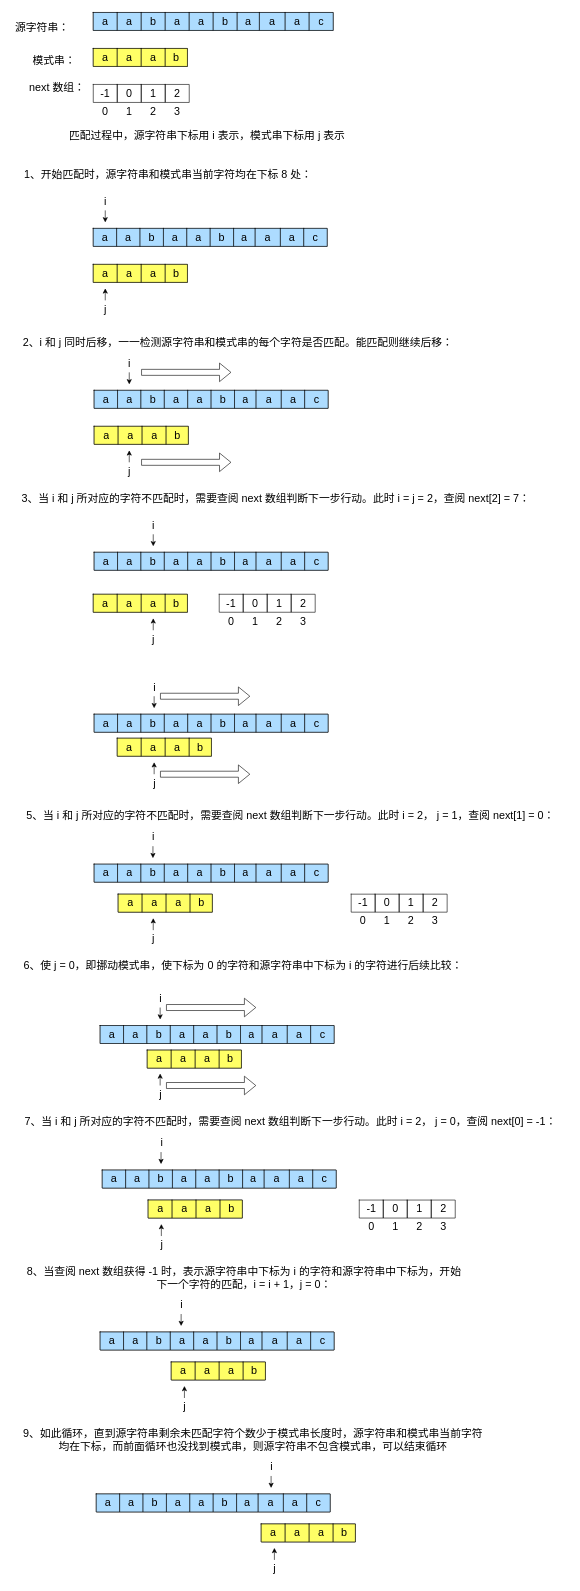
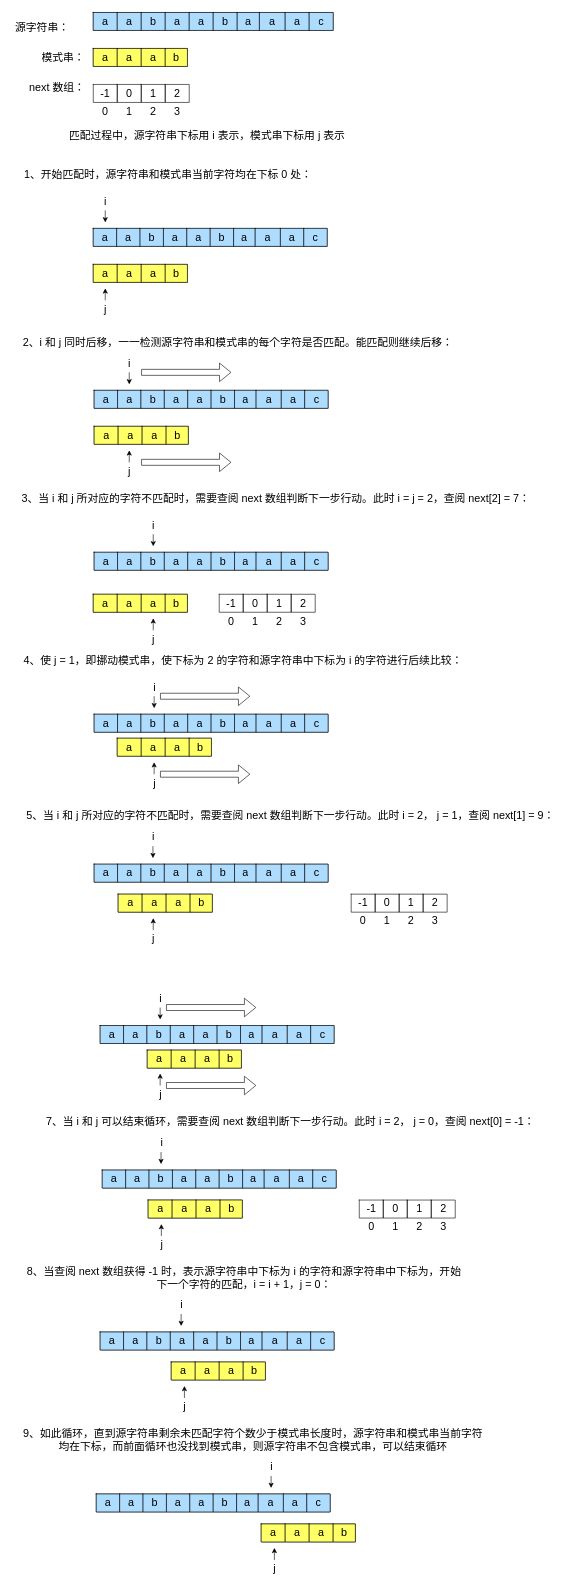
node "模式串：": moved (54, 60) -> (63, 57)
node "1、开始匹配时，源字符串和模式串当前字符均在下标 8 处：": label "1、开始匹配时，源字符串和模式串当前字符均在下标 8 处：" -> "1、开始匹配时，源字符串和模式串当前字符均在下标 0 处："
node "4、使 j = 1，即挪动模式串，使下标为 2 的字符和源字符串中下标为 i 的字符进行后续比较：": added
node "5、当 i 和 j 所对应的字符不匹配时，需要查阅 next 数组判断下一步行动。此时 i = 2， j = 1，查阅 next[1] = 0：": label "5、当 i 和 j 所对应的字符不匹配时，需要查阅 next 数组判断下一步行动。此时 i = 2， j = 1，查阅 next[1] = 0：" -> "5、当 i 和 j 所对应的字符不匹配时，需要查阅 next 数组判断下一步行动。此时 i = 2， j = 1，查阅 next[1] = 9："
node "6、使 j = 0，即挪动模式串，使下标为 0 的字符和源字符串中下标为 i 的字符进行后续比较：": removed
node "7、当 i 和 j 所对应的字符不匹配时，需要查阅 next 数组判断下一步行动。此时 i = 2， j = 0，查阅 next[0] = -1：": label "7、当 i 和 j 所对应的字符不匹配时，需要查阅 next 数组判断下一步行动。此时 i = 2， j = 0，查阅 next[0] = -1：" -> "7、当 i 和 j 可以结束循环，需要查阅 next 数组判断下一步行动。此时 i = 2， j = 0，查阅 next[0] = -1："
